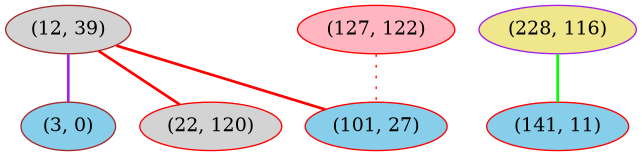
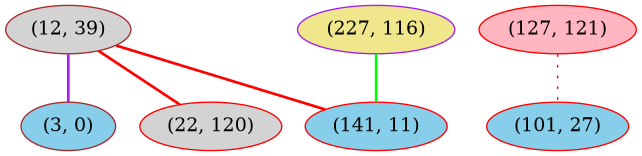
node "(127, 122)": label "(127, 122)" -> "(127, 121)"
node "(228, 116)": label "(228, 116)" -> "(227, 116)"
edge "(12, 39)" -- "(101, 27)": now "(12, 39)" -- "(141, 11)"
